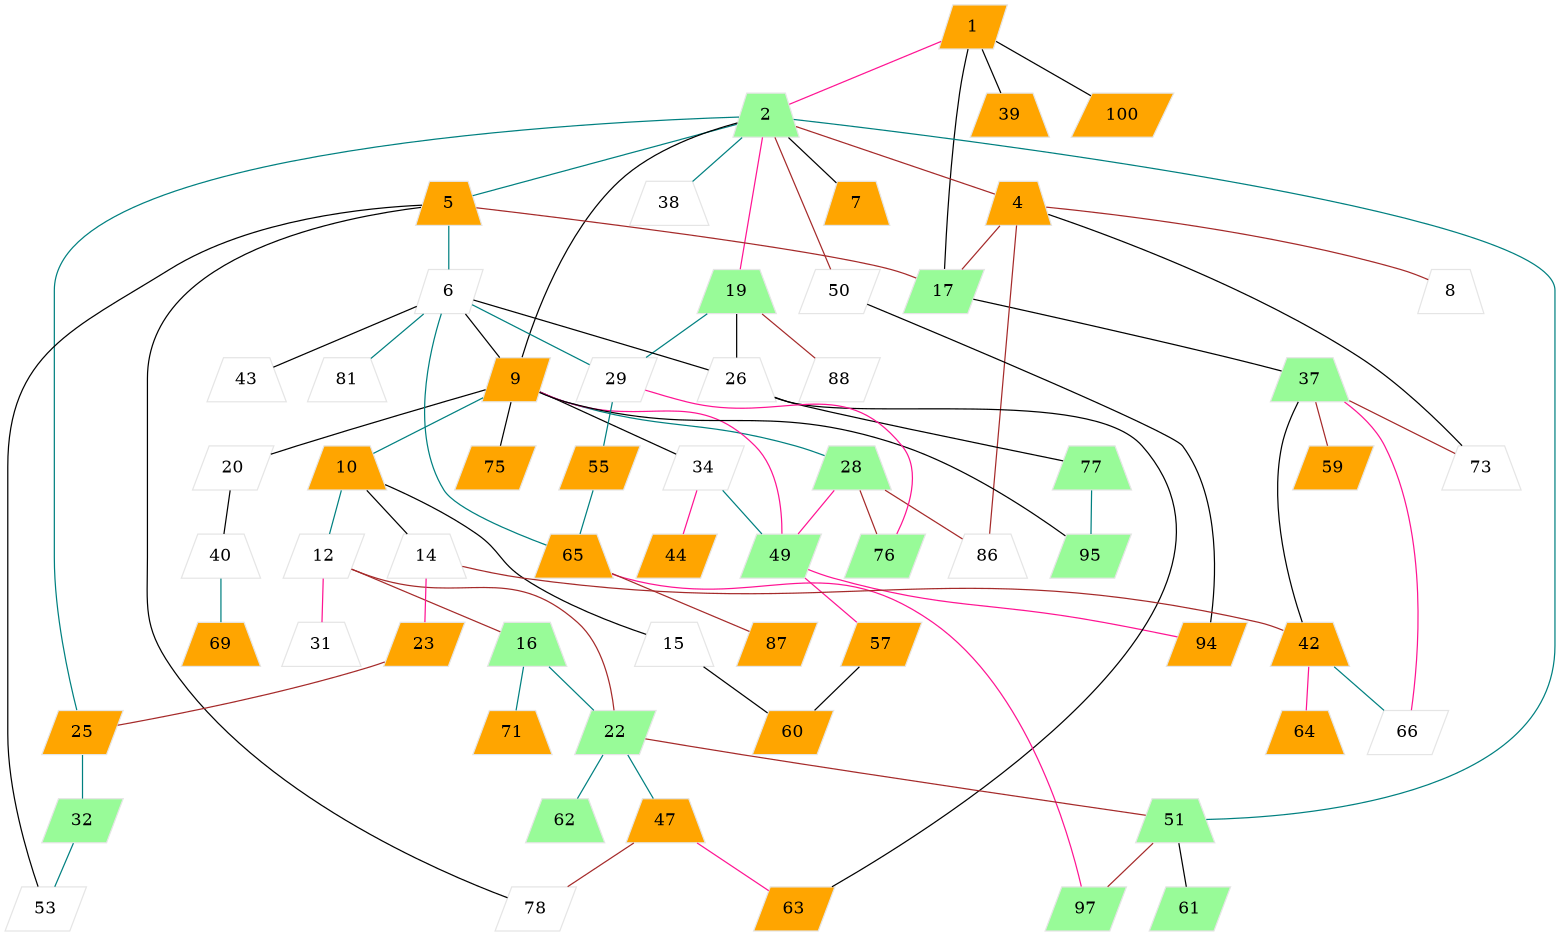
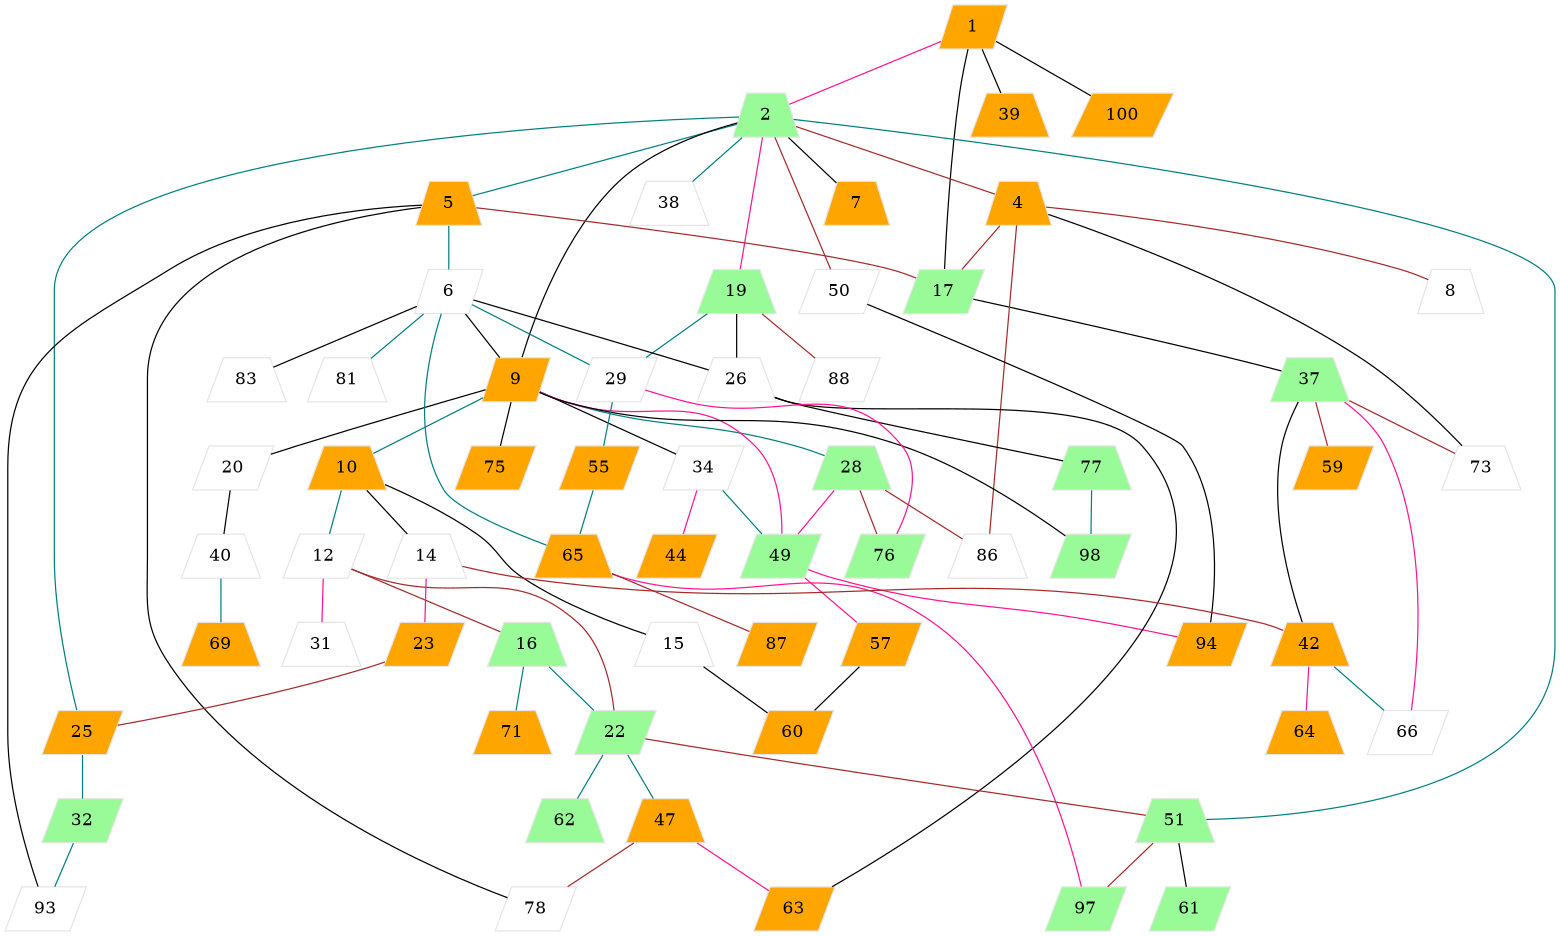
node "43": label "43" -> "83"
node "95": label "95" -> "98"
node "53": label "53" -> "93"
